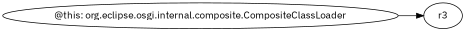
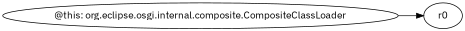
node "r3": label "r3" -> "r0"
